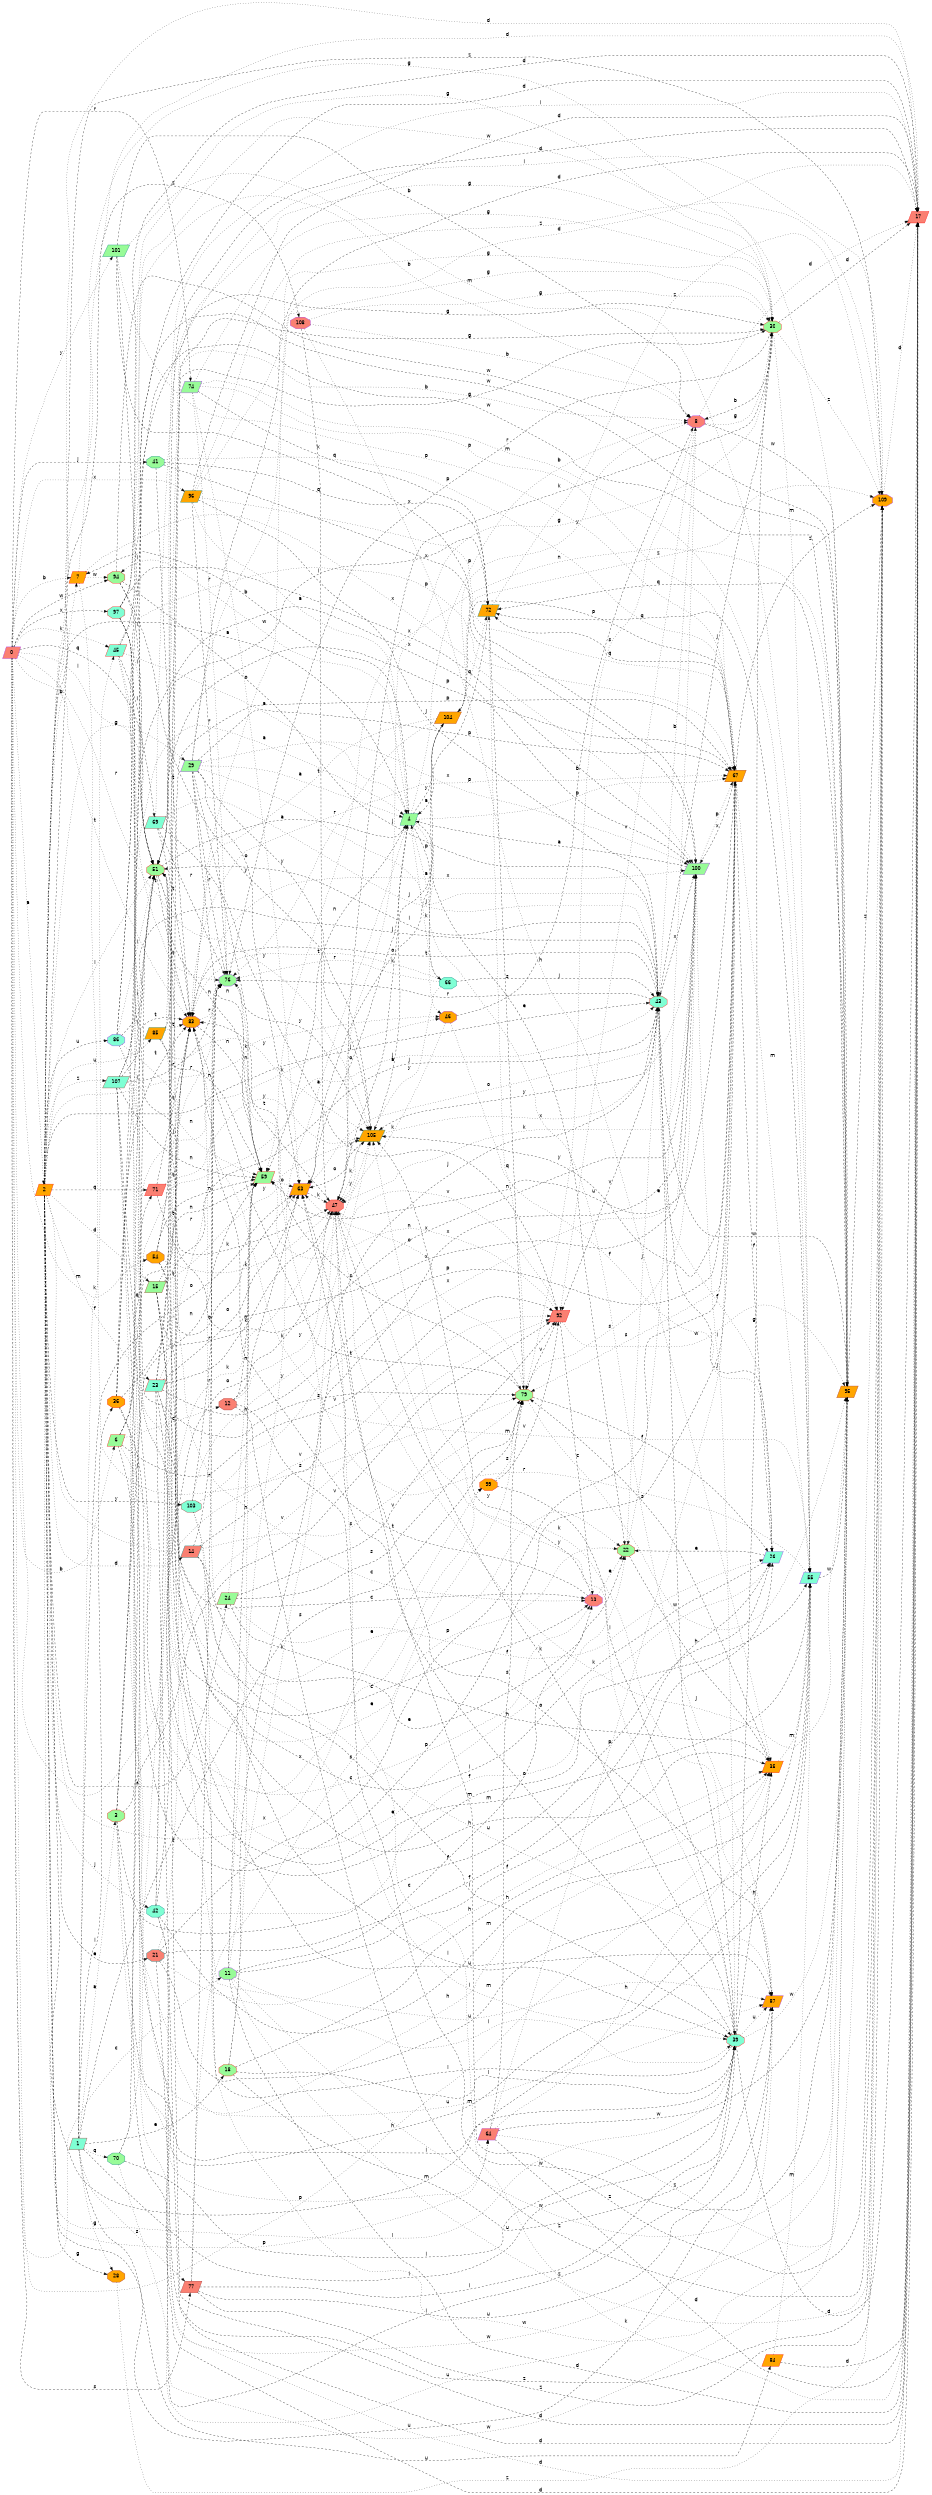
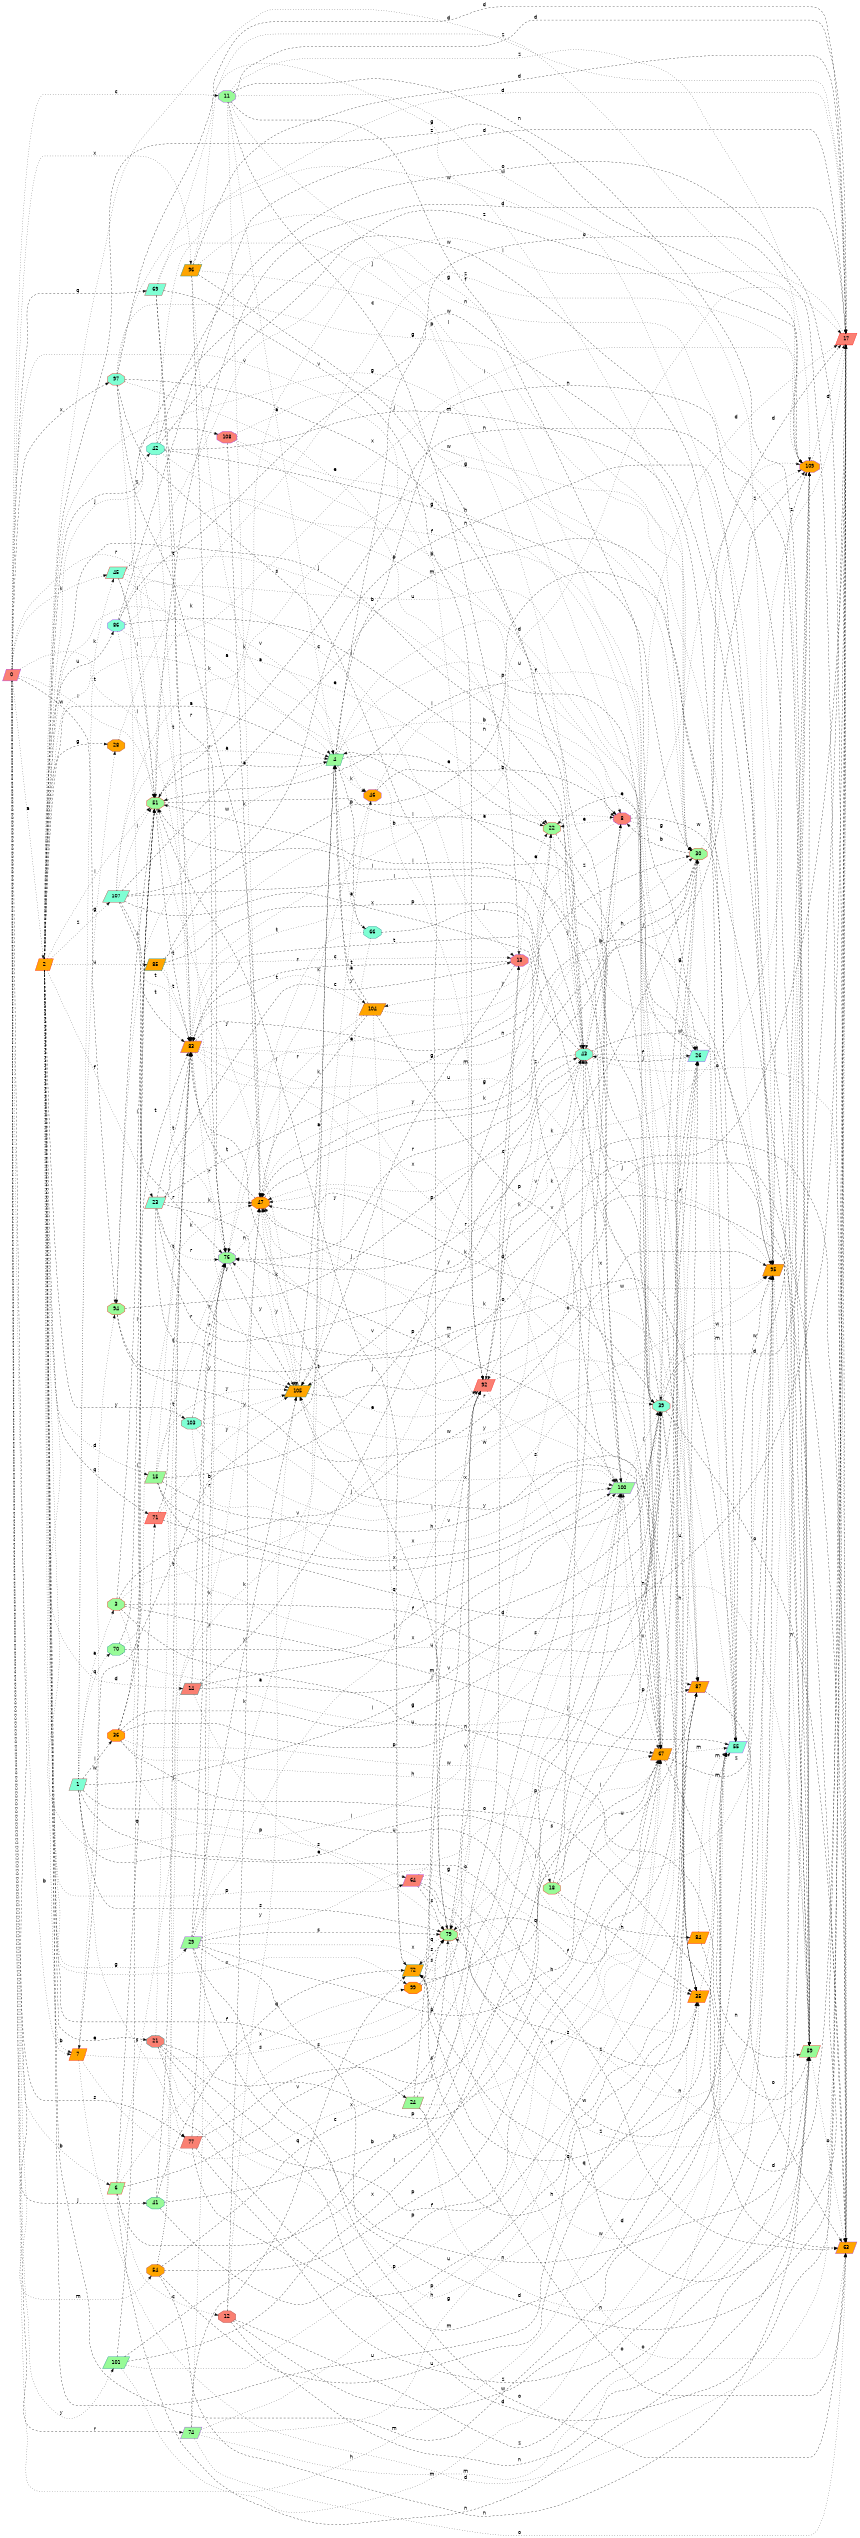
edge "41" -> "67": style dotted -> dashed
node "83": shape octagon -> parallelogram
edge "76" -> "59": now "76" -> "47"
node "47": fillcolor salmon -> orange
